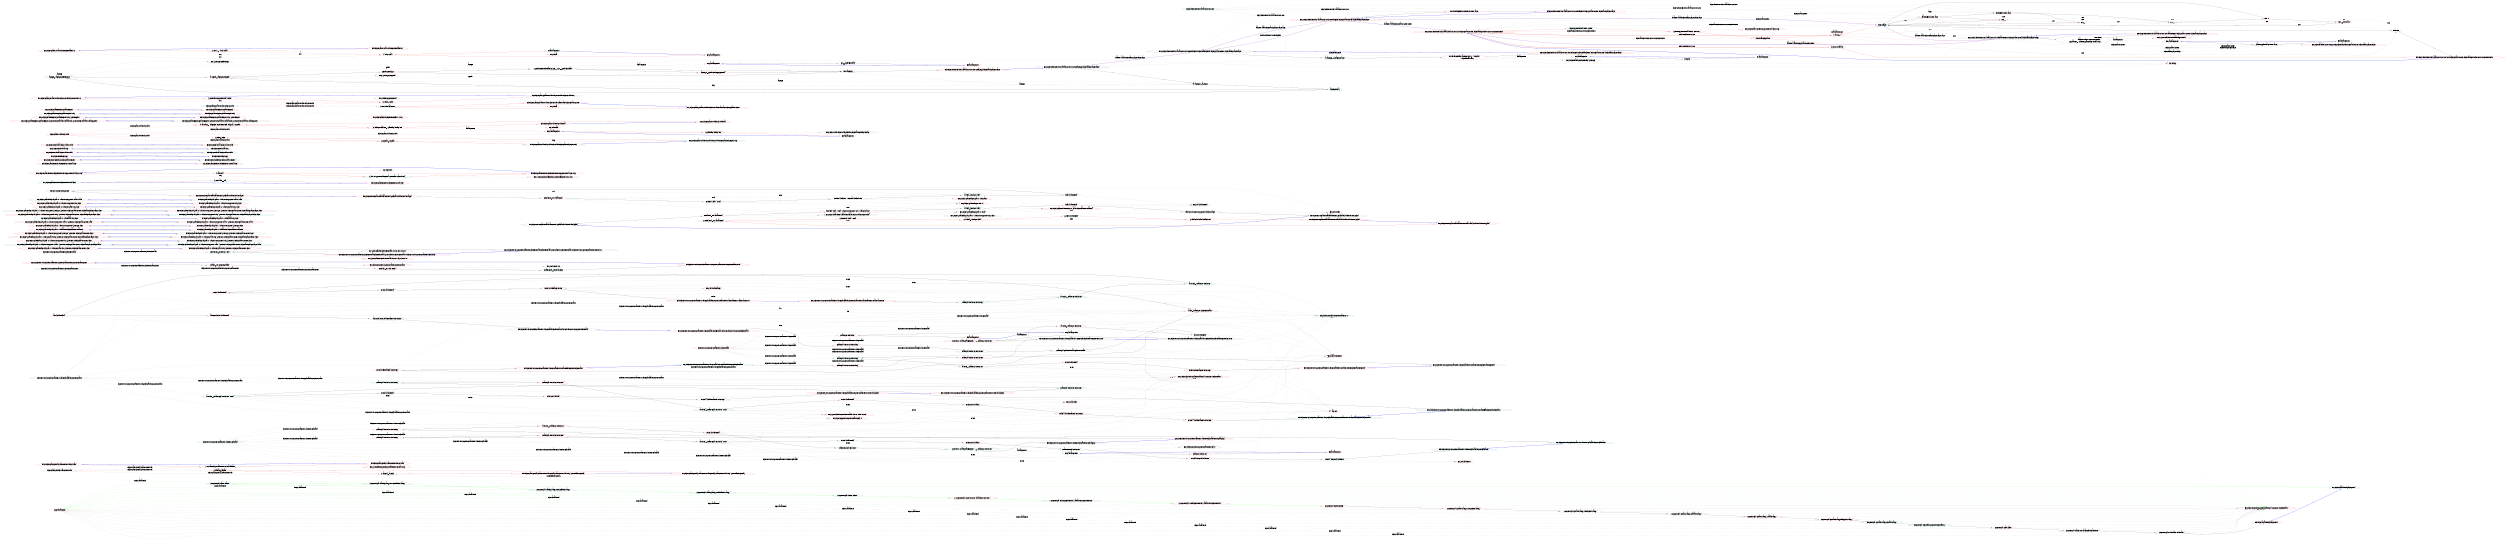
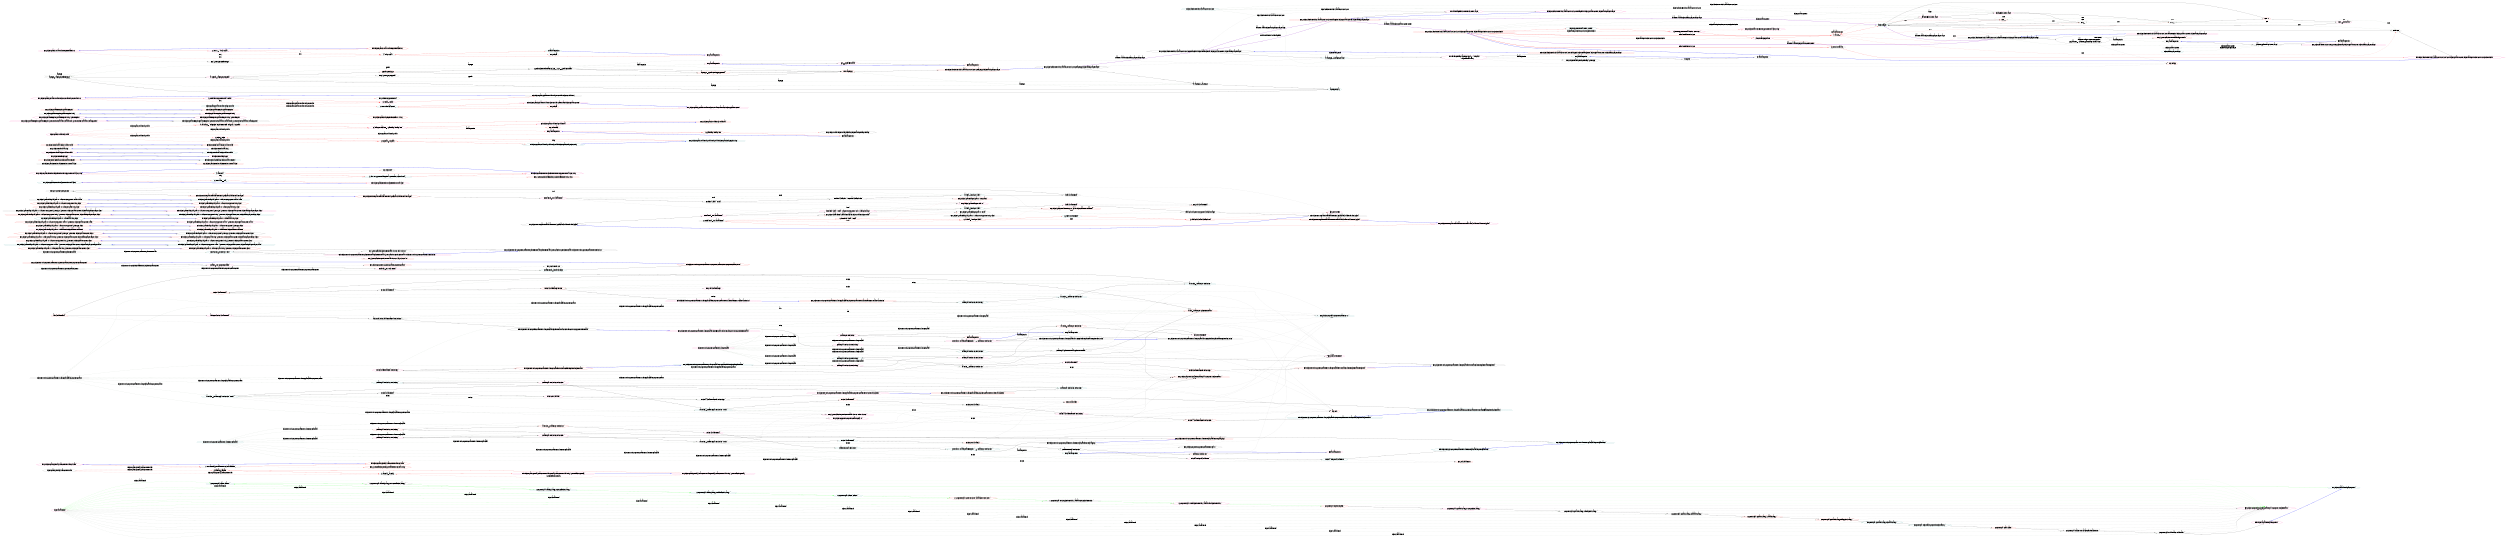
edge "var targetType = target.Type" -> "targetType = targetType.GetElementType()": label "string" -> "targetType"
